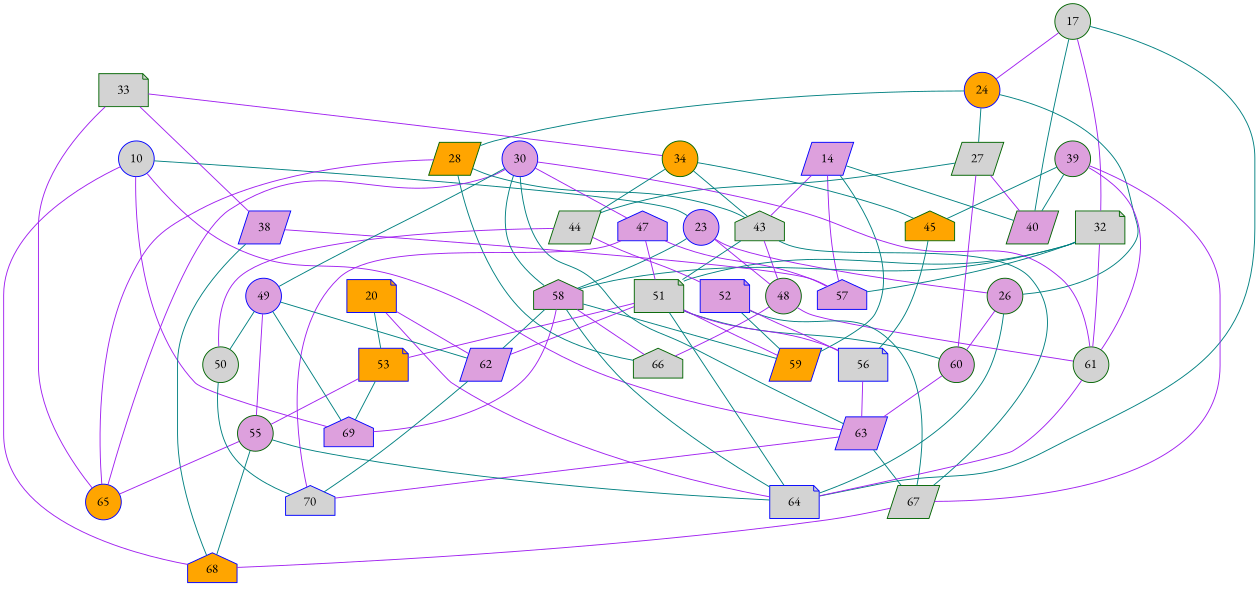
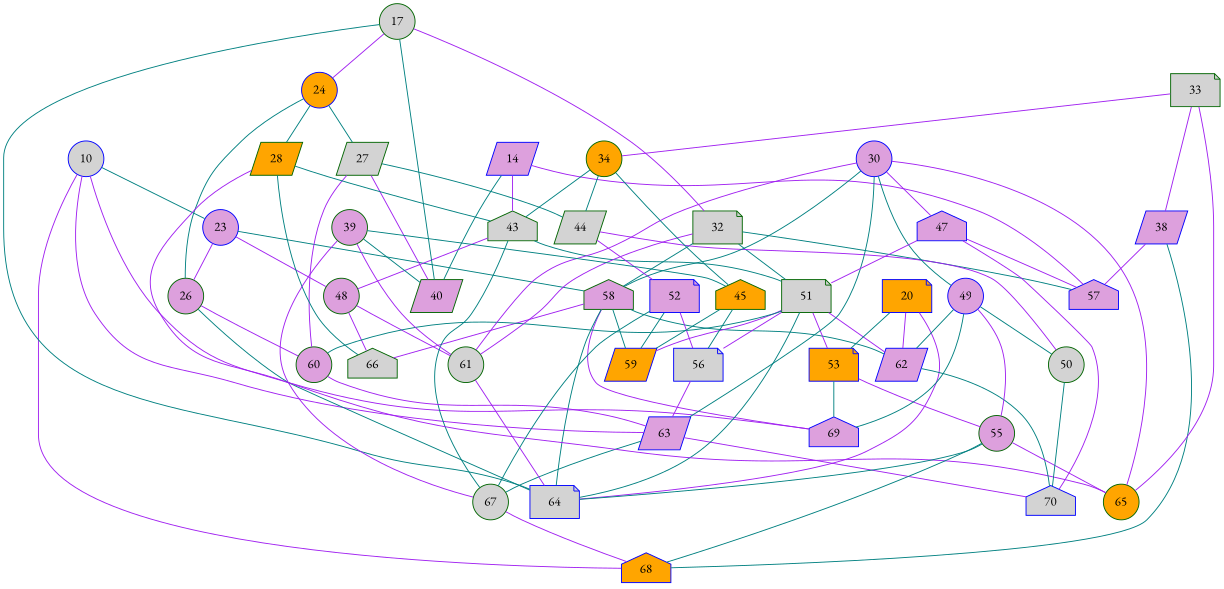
edge "14" -- "59": now "45" -- "59"
node "65": color blue -> darkgreen
node "67": shape parallelogram -> circle
